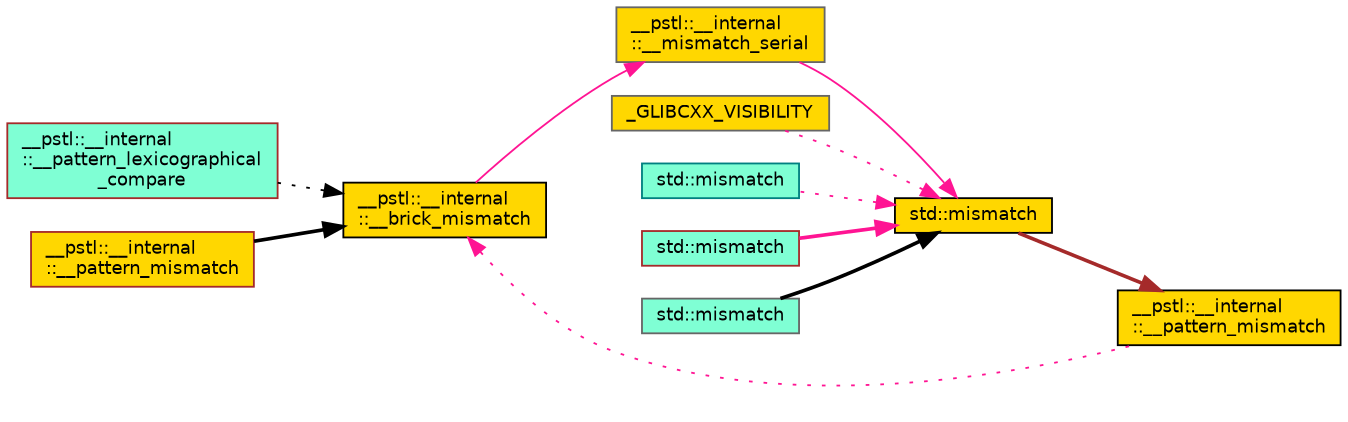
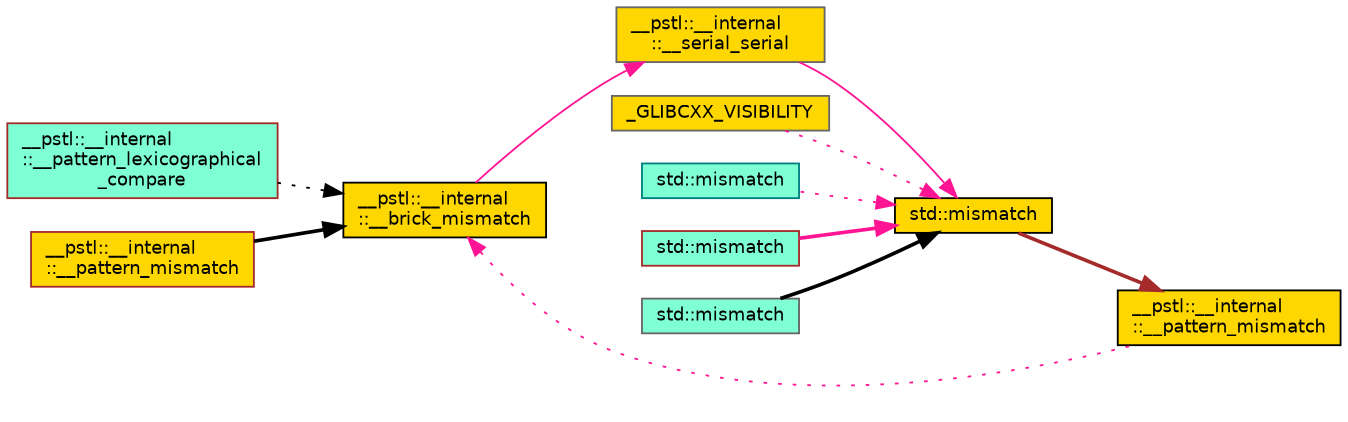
node "__pstl::__internal ::__mismatch_serial": label "__pstl::__internal ::__mismatch_serial" -> "__pstl::__internal ::__serial_serial"
